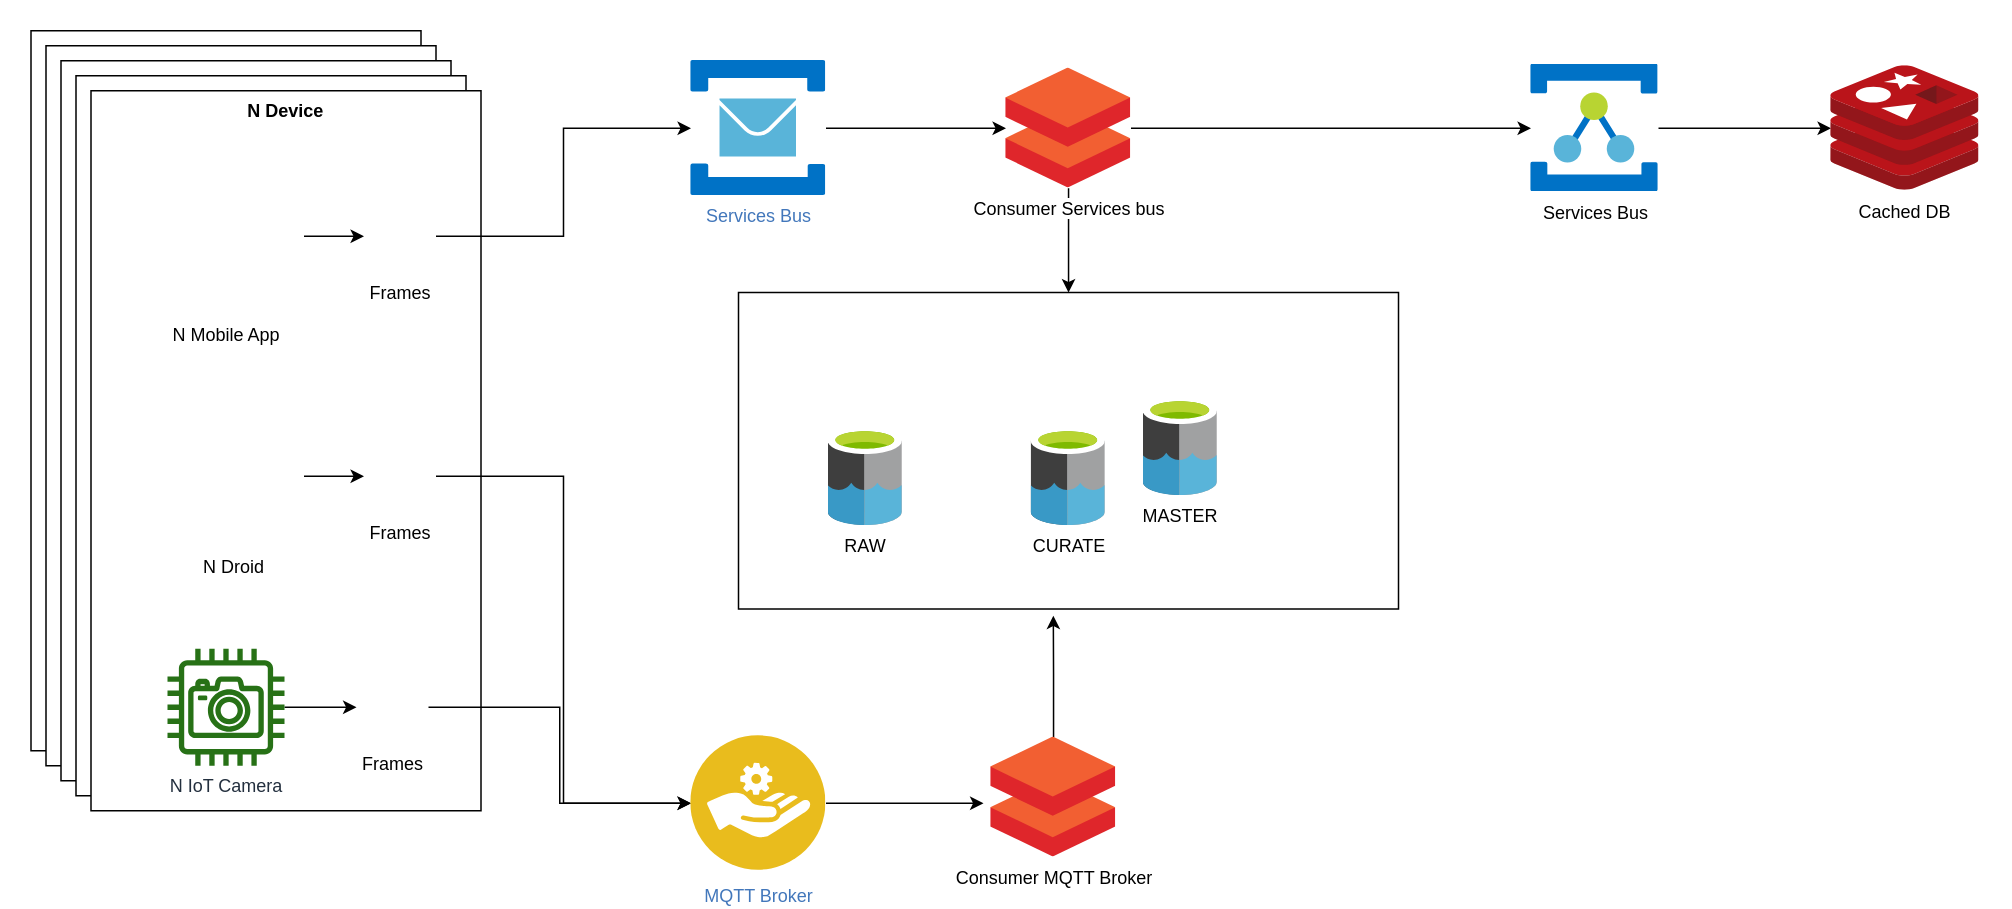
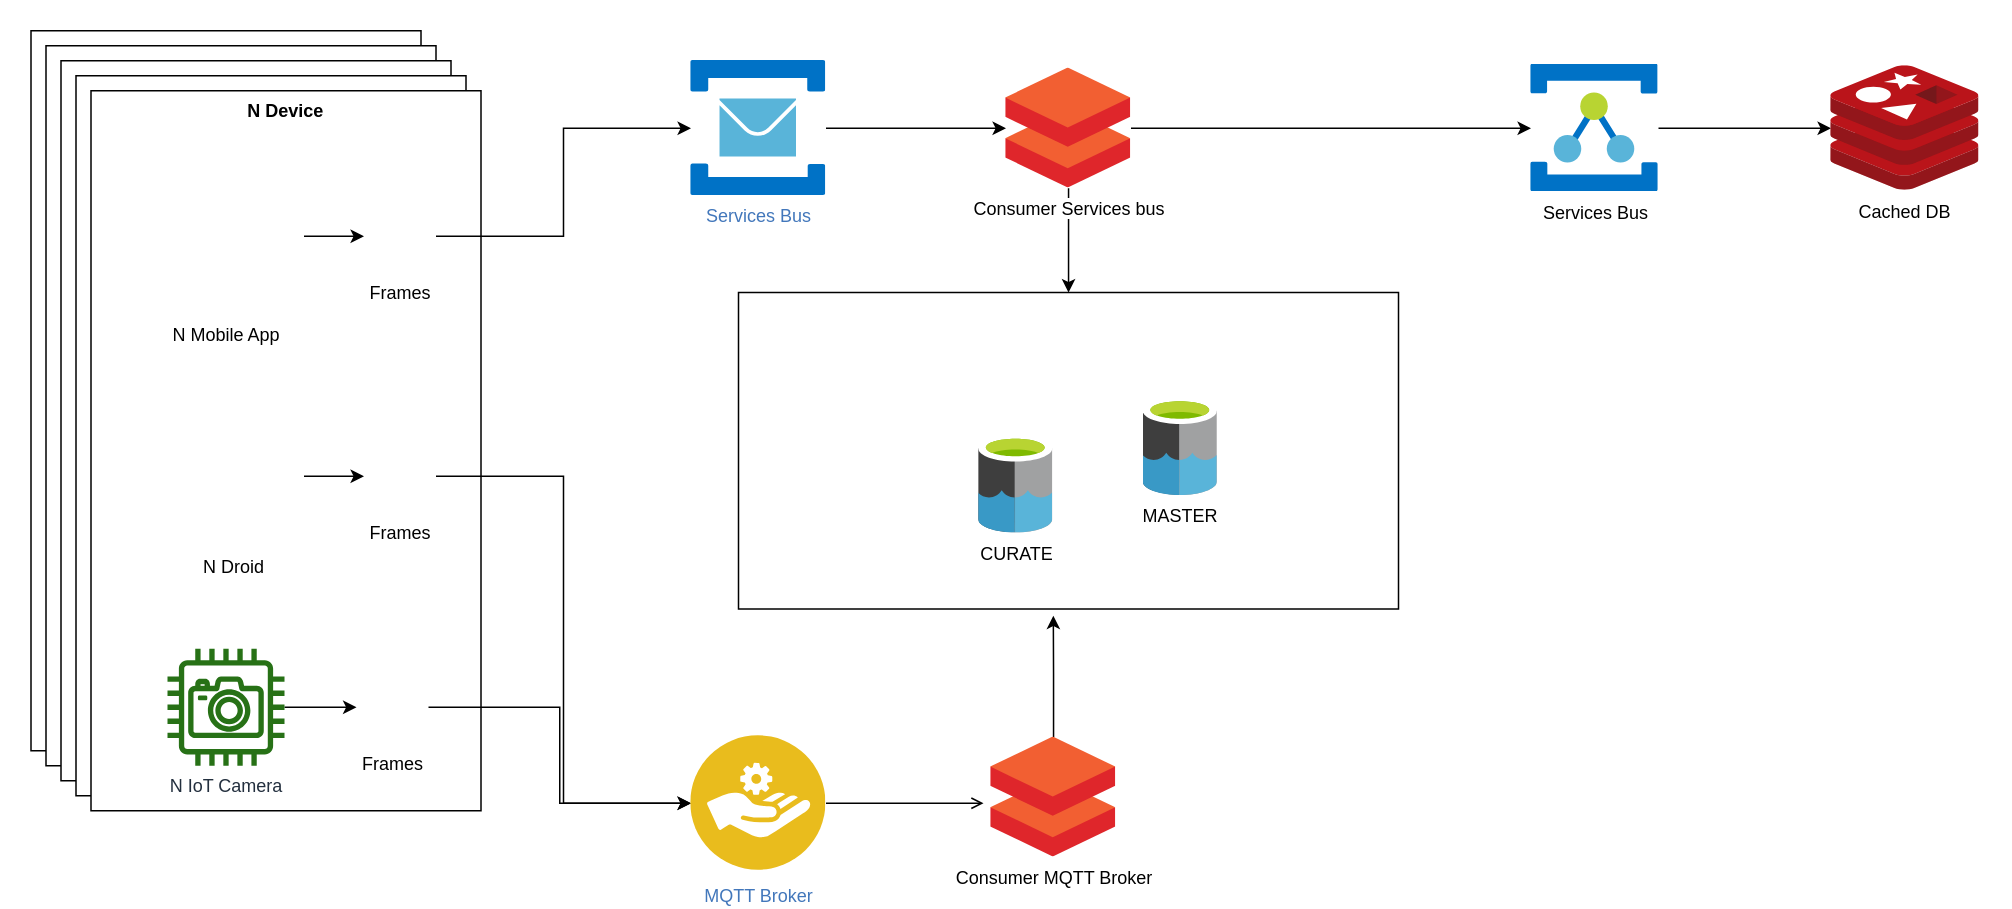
node "RAW": removed
node "CURATE": moved (1068, 477) -> (1016, 485)
edge "MQTT Broker" -> "Consumer MQTT Broker": arrowhead classic -> open
